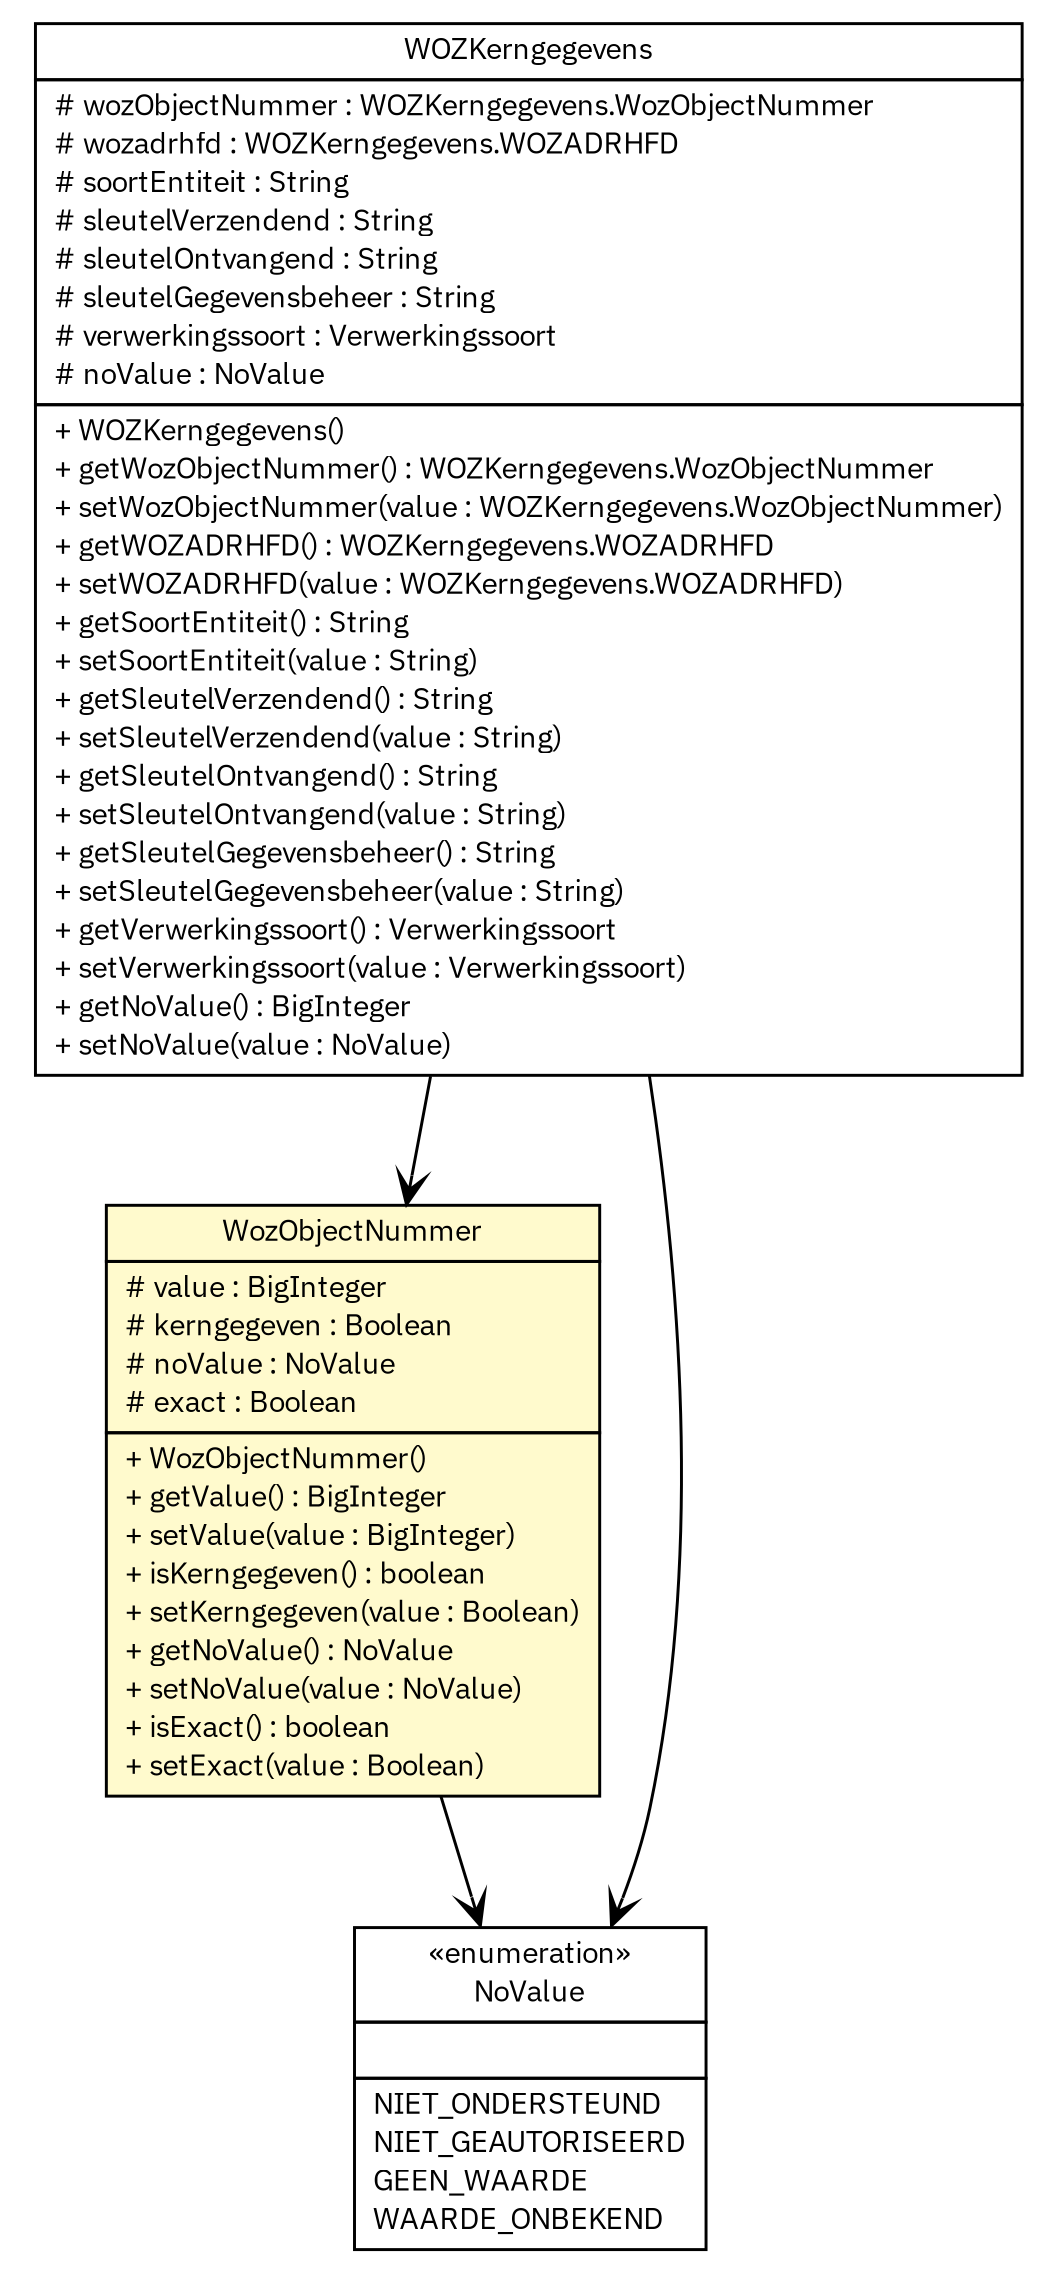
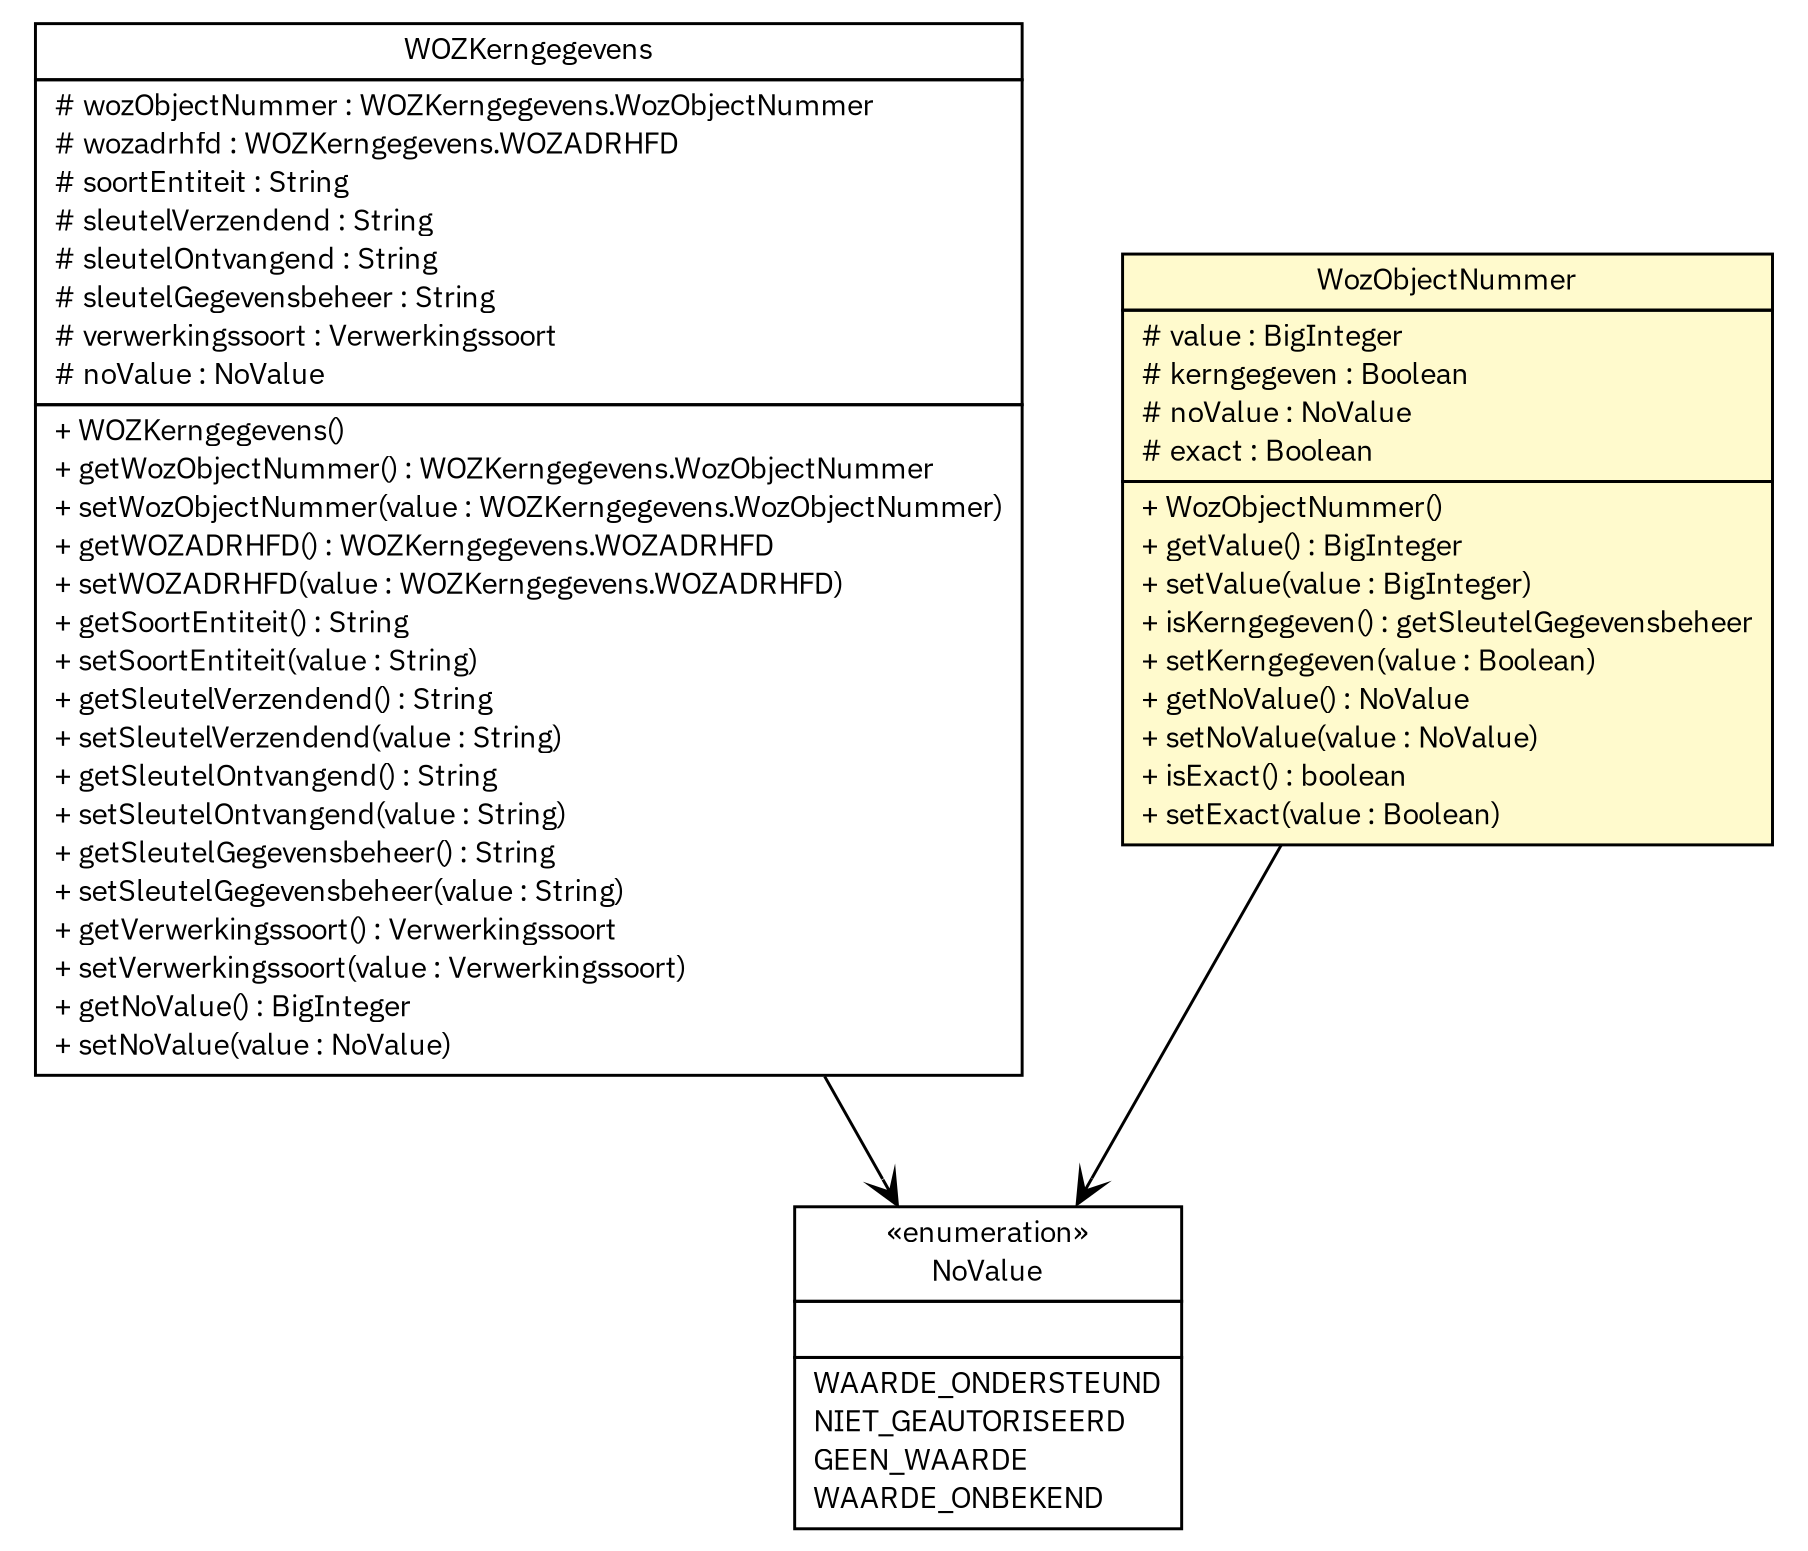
edge "WOZKerngegevens" -> "WozObjectNummer": removed
node "WozObjectNummer": text "+ isKerngegeven() : boolean" -> "+ isKerngegeven() : getSleutelGegevensbeheer"
node "NoValue": text "NIET_ONDERSTEUND" -> "WAARDE_ONDERSTEUND"
